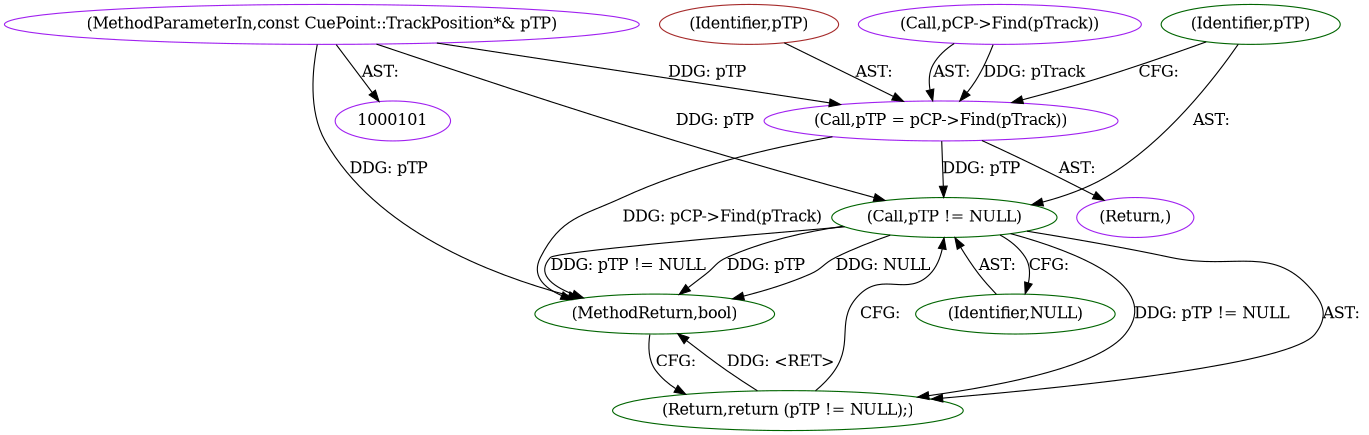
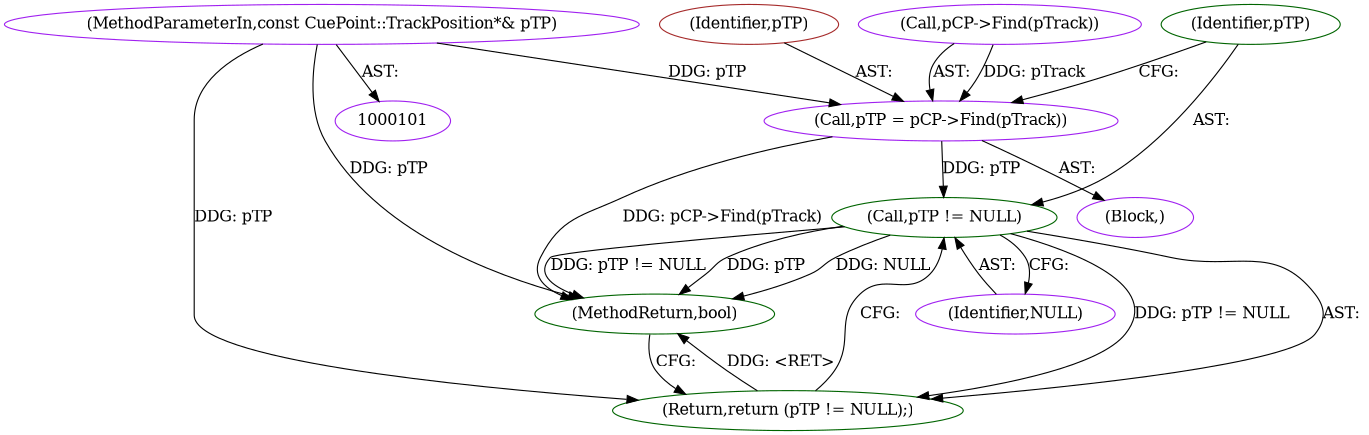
edge "(MethodParameterIn,const CuePoint::TrackPosition*& pTP)" -> "(Call,pTP != NULL)": now "(MethodParameterIn,const CuePoint::TrackPosition*& pTP)" -> "(Return,return (pTP != NULL);)"
node "(Return,)": label "(Return,)" -> "(Block,)"
node "(Identifier,NULL)": color darkgreen -> purple
